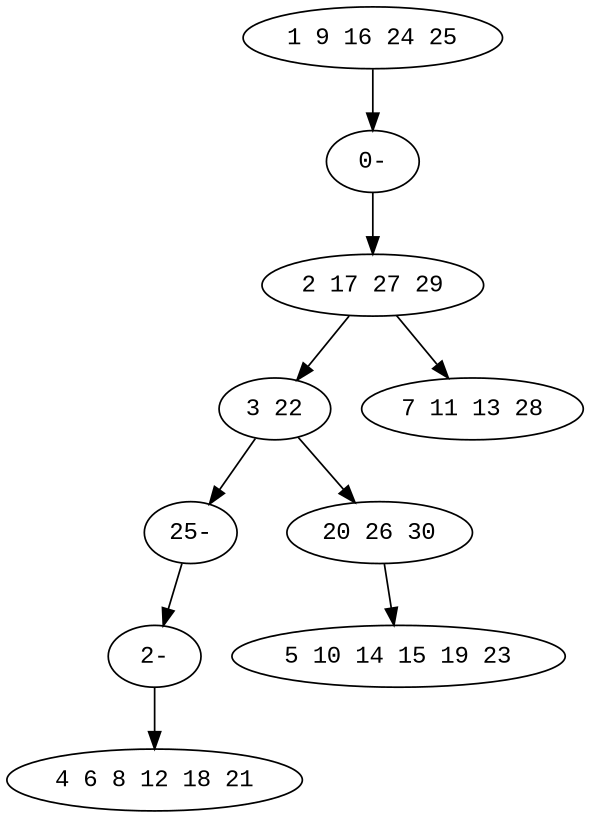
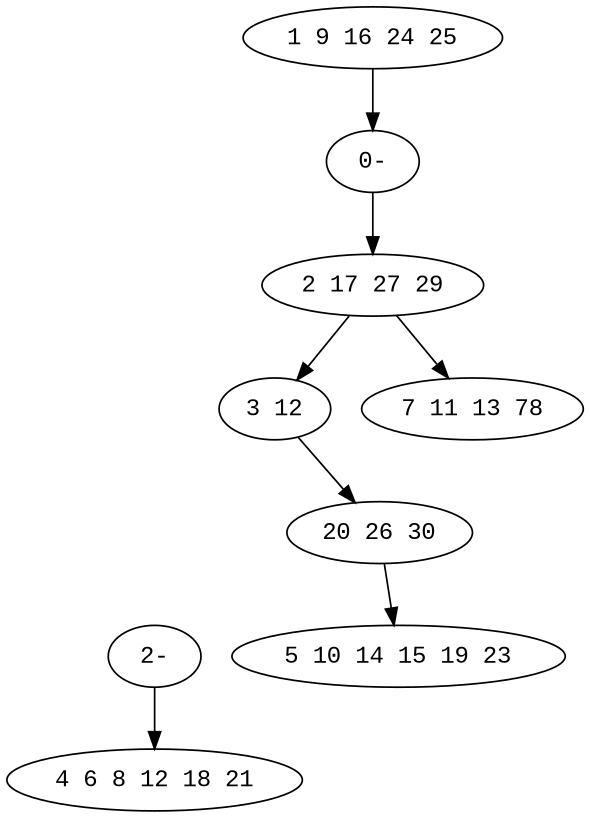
node "3 22": label "3 22" -> "3 12"
node "7 11 13 28": label "7 11 13 28" -> "7 11 13 78"
node "25-": removed
